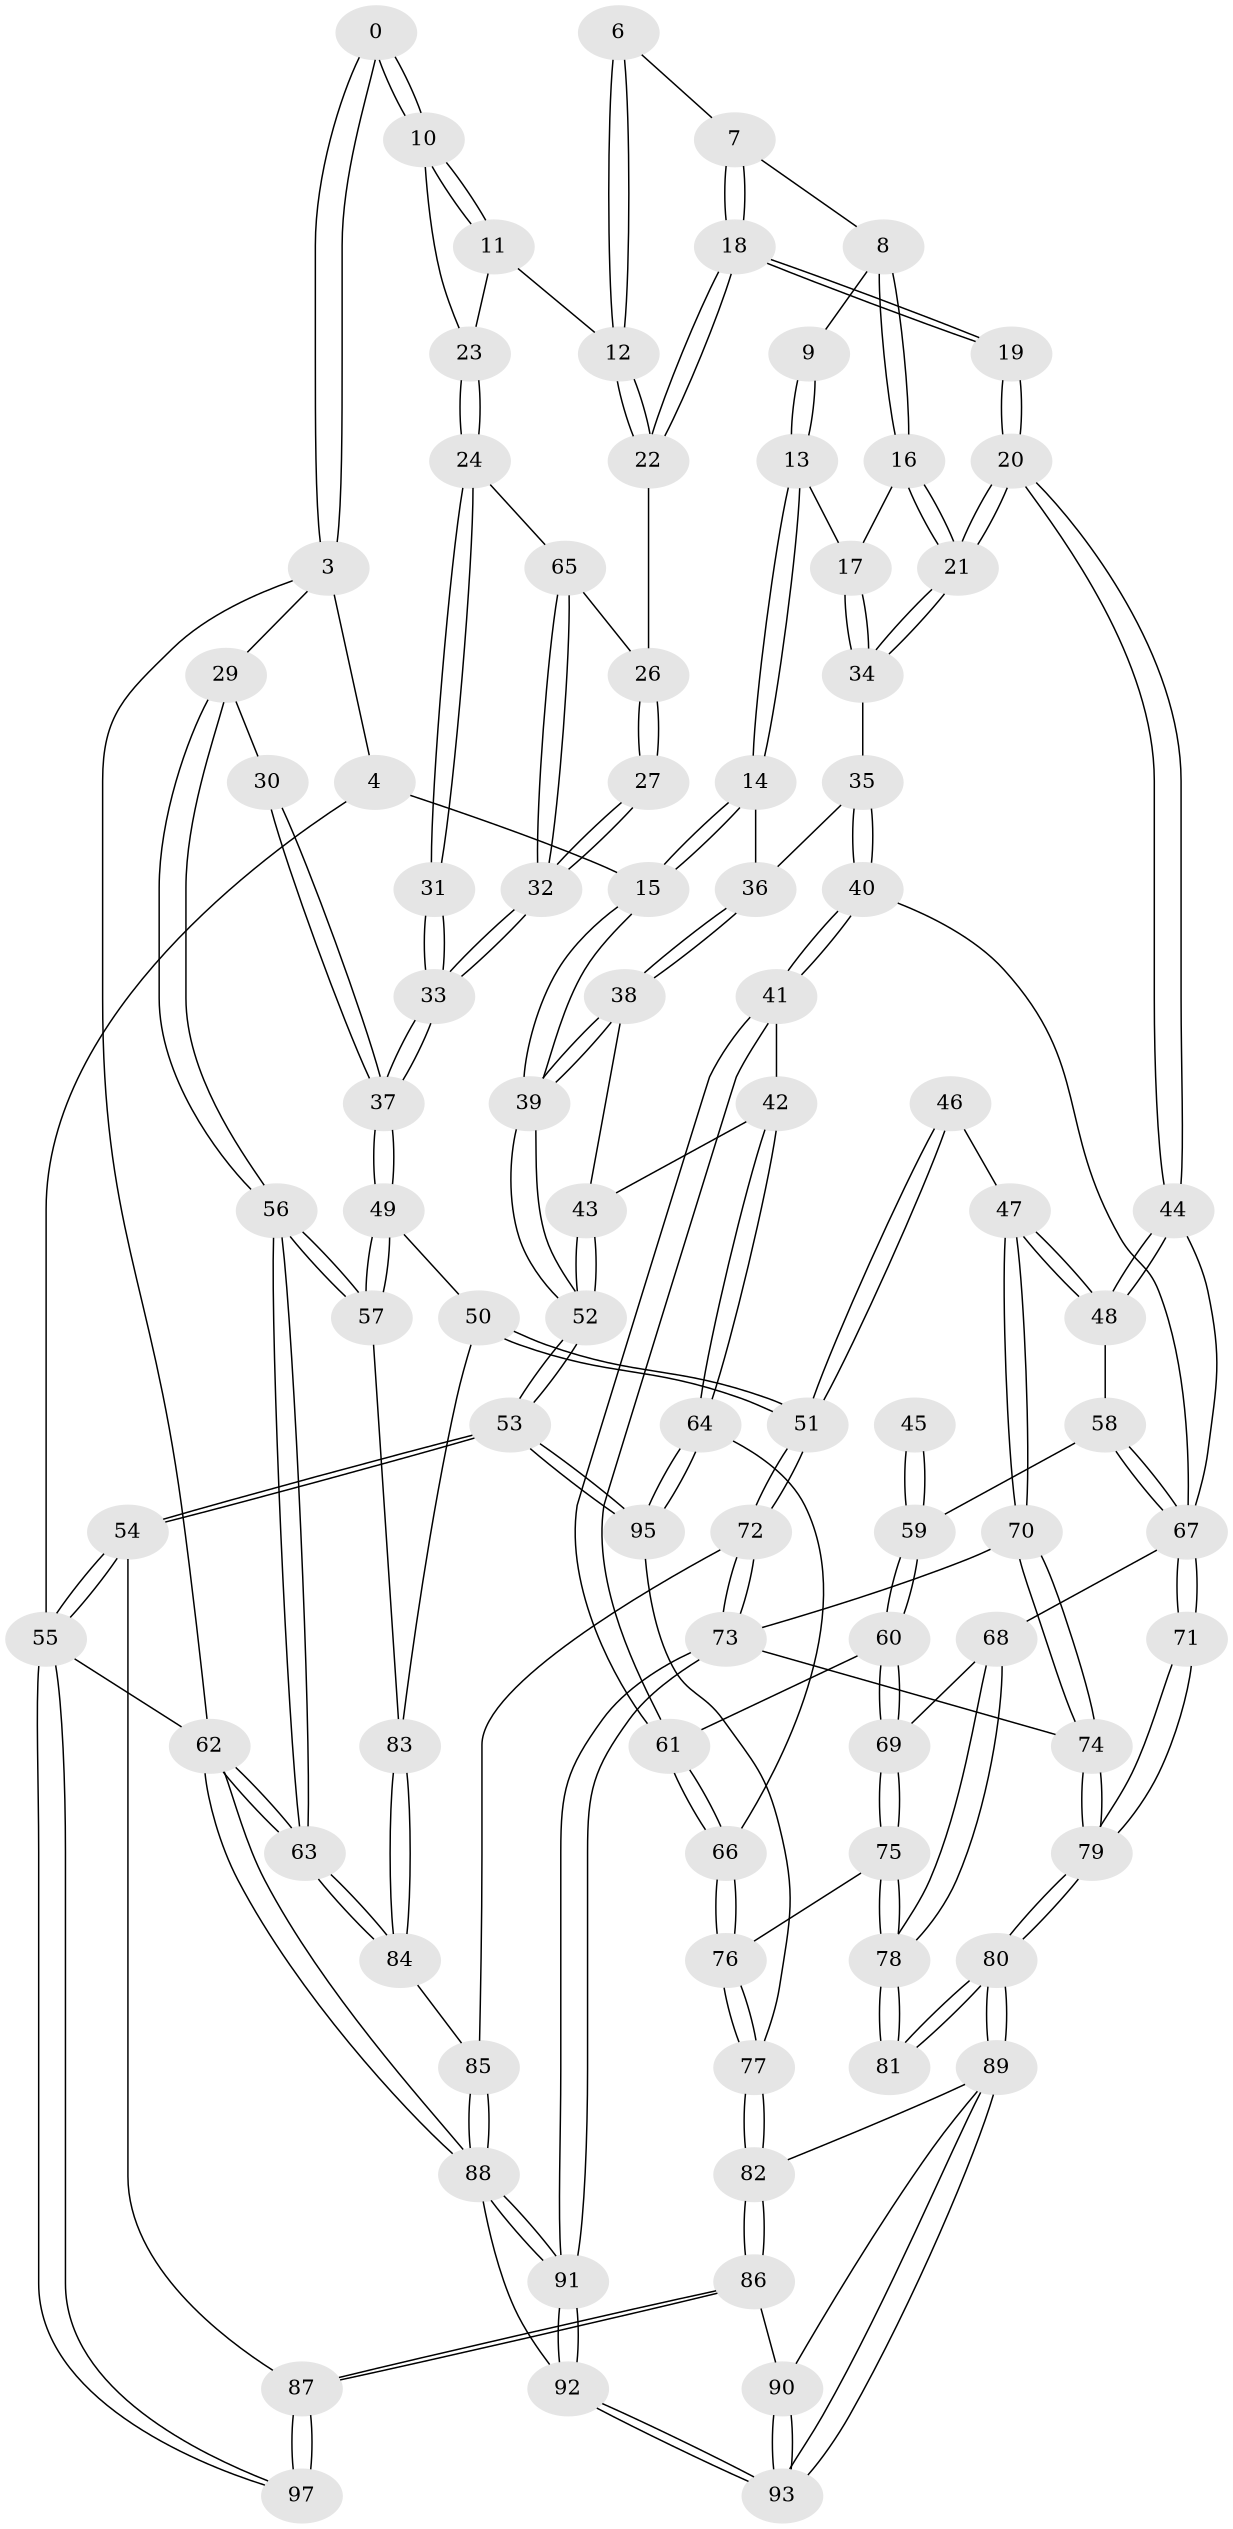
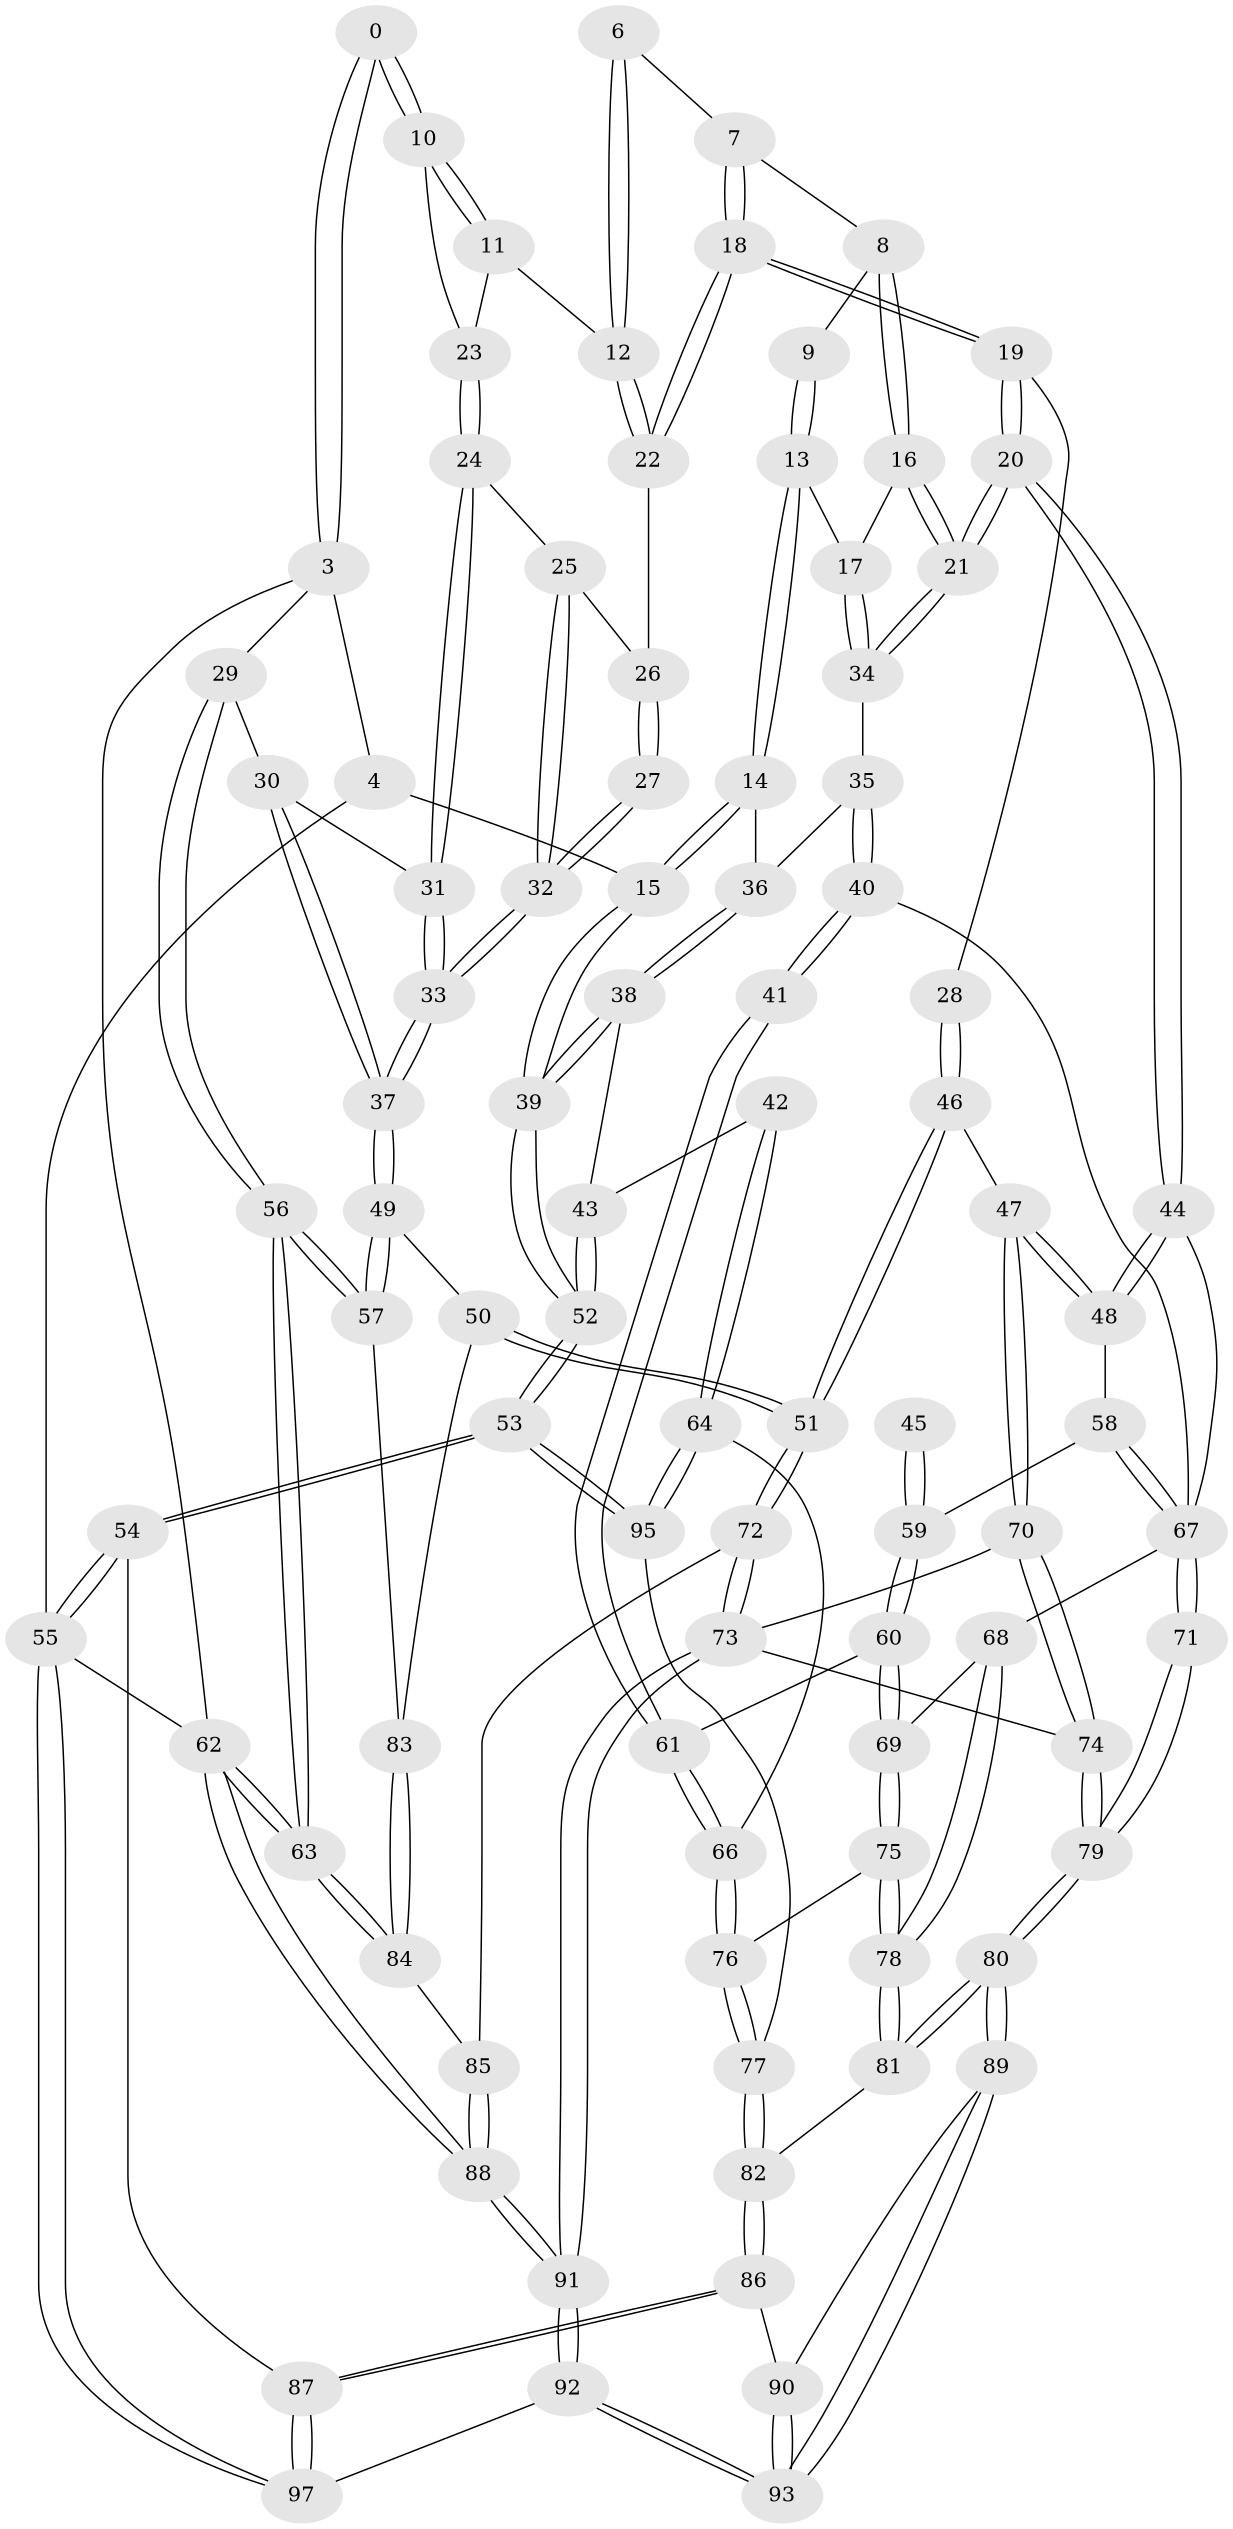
node "65": label "65" -> "25"
edge "30" -- "31": added
node "28": added
edge "41" -- "42": removed
edge "89" -- "82": now "81" -- "82"
edge "88" -- "92": now "97" -- "92"
